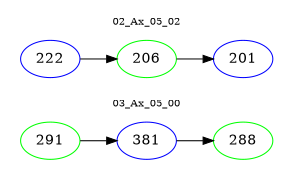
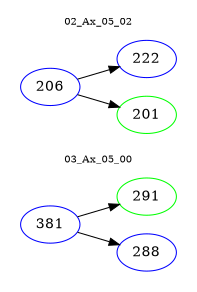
edge "222" -> "206": reversed
node "206": color green -> blue
node "201": color blue -> green
edge "291" -> "381": reversed
node "288": color green -> blue
